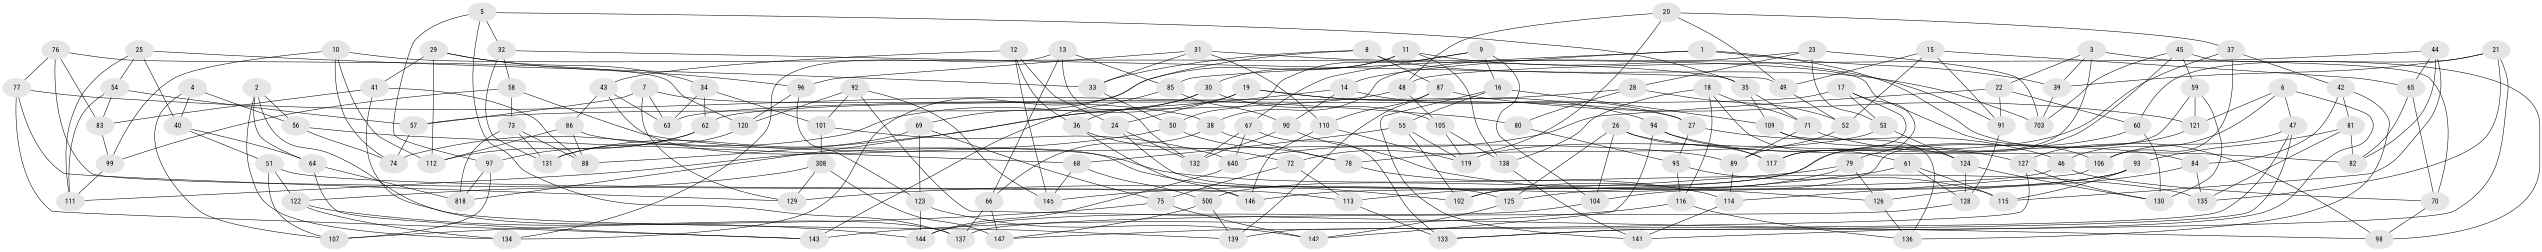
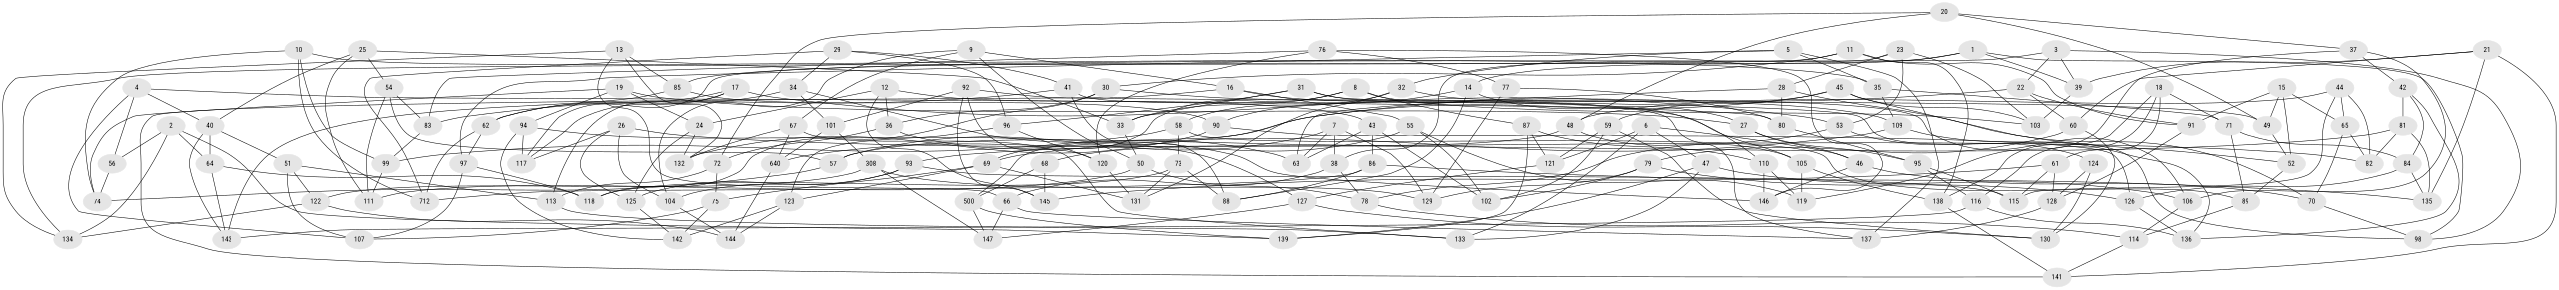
edge "4" -- "80": added
node "703": label "703" -> "103"
edge "56" -- "68": removed
edge "109" -- "124": now "109" -- "69"
node "112": label "112" -> "712"
node "818": label "818" -> "118"
edge "77" -- "143": now "40" -- "143"
